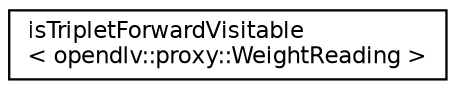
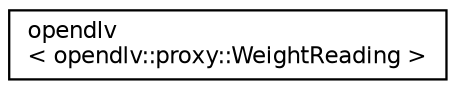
node "isTripletForwardVisitable < opendlv::proxy::WeightReading >": label "isTripletForwardVisitable < opendlv::proxy::WeightReading >" -> "opendlv < opendlv::proxy::WeightReading >"
